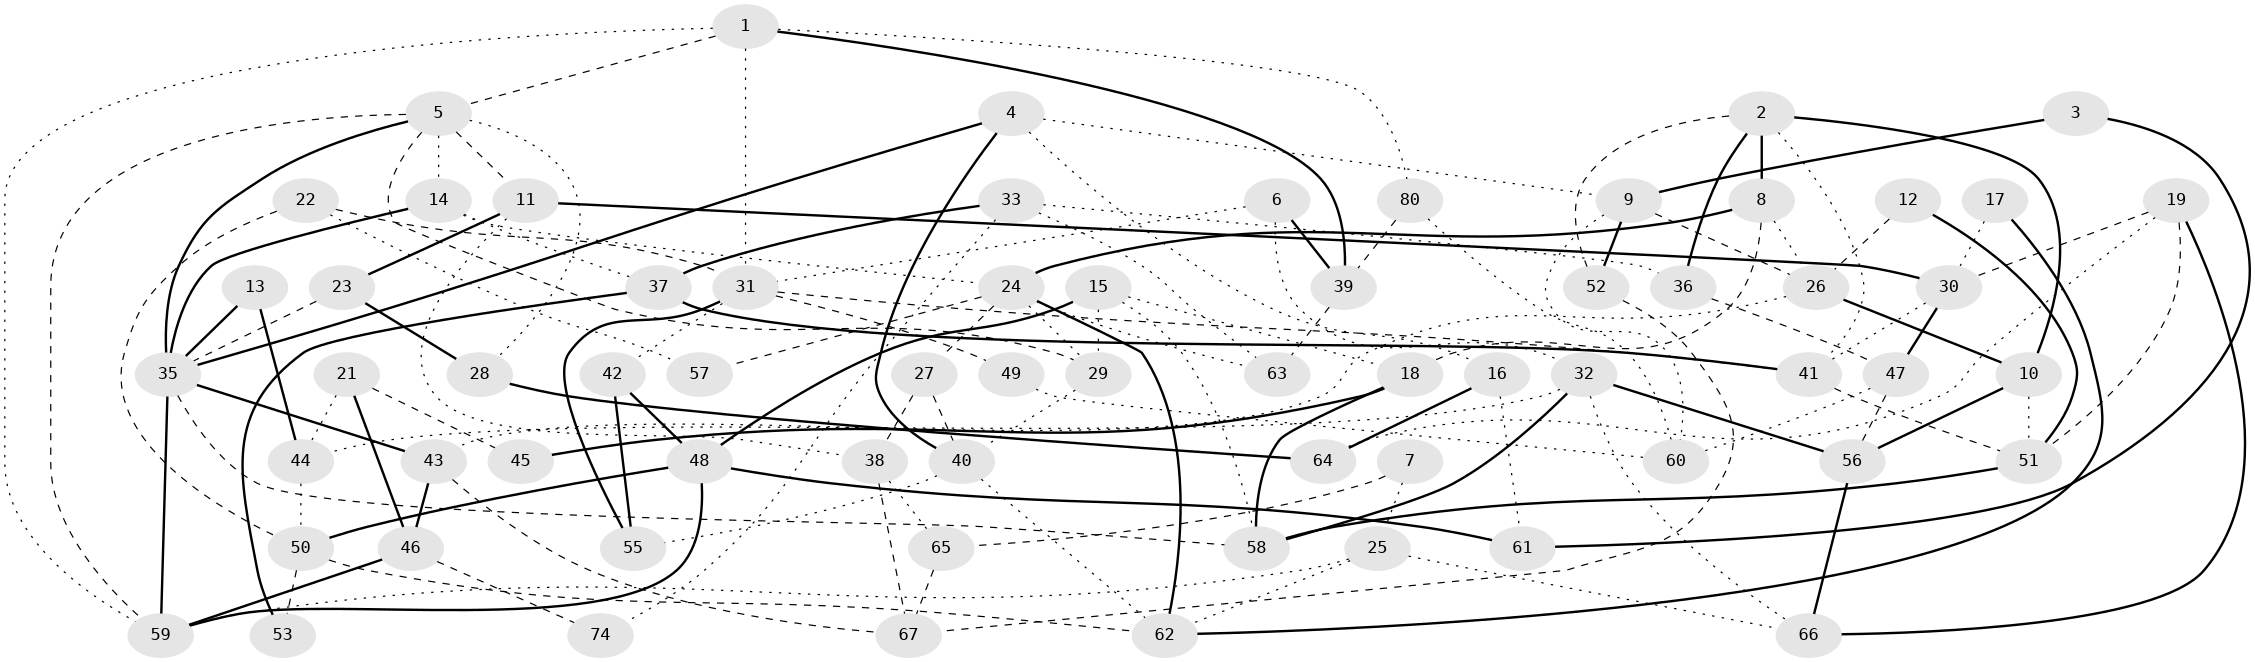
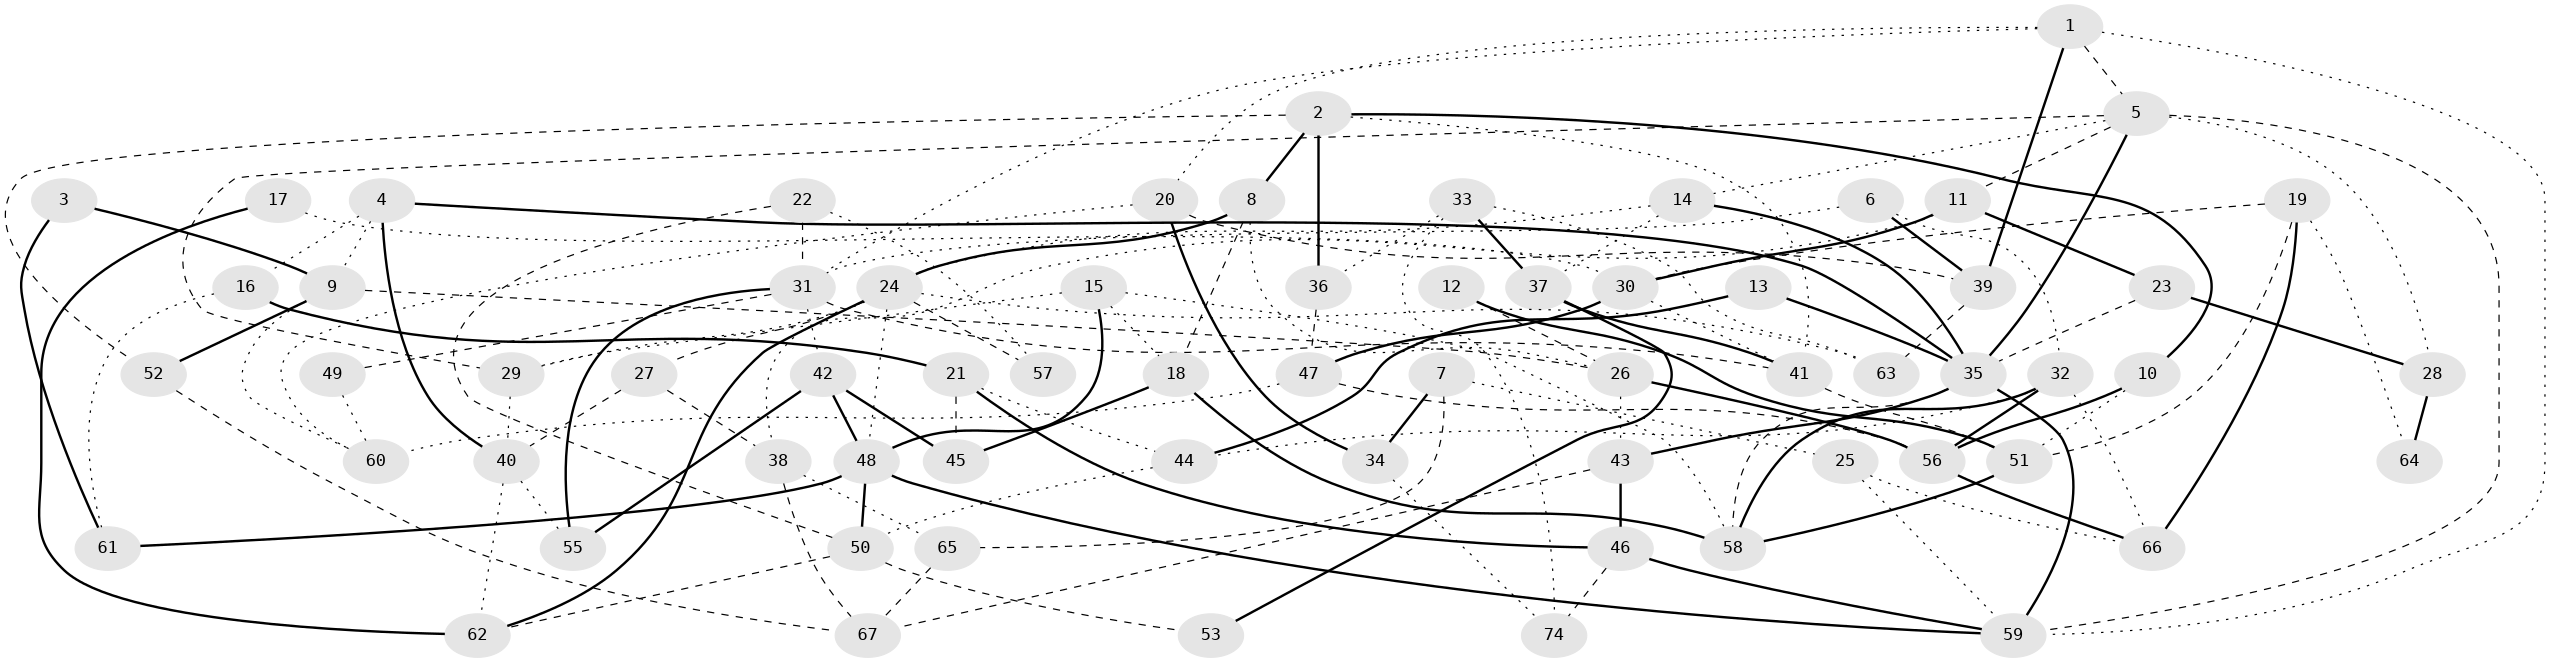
node "80": label "80" -> "20"
edge "26" -- "10": now "26" -- "56"
edge "24" -- "48": added
edge "16" -- "64": now "16" -- "21"
edge "42" -- "45": added
node "34": added
edge "25" -- "62": removed
